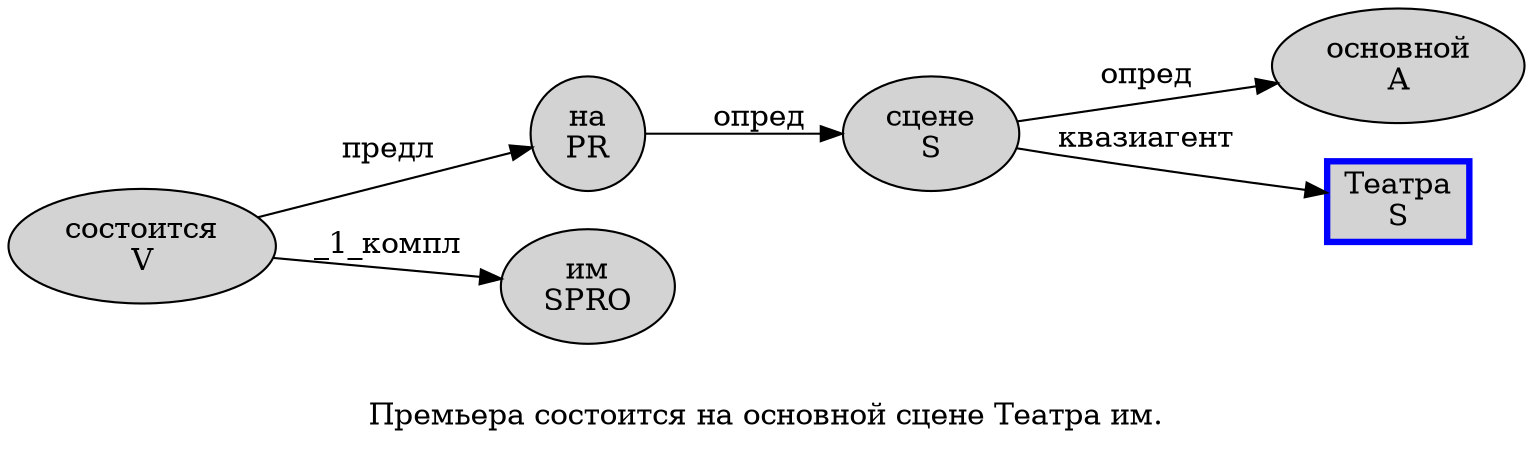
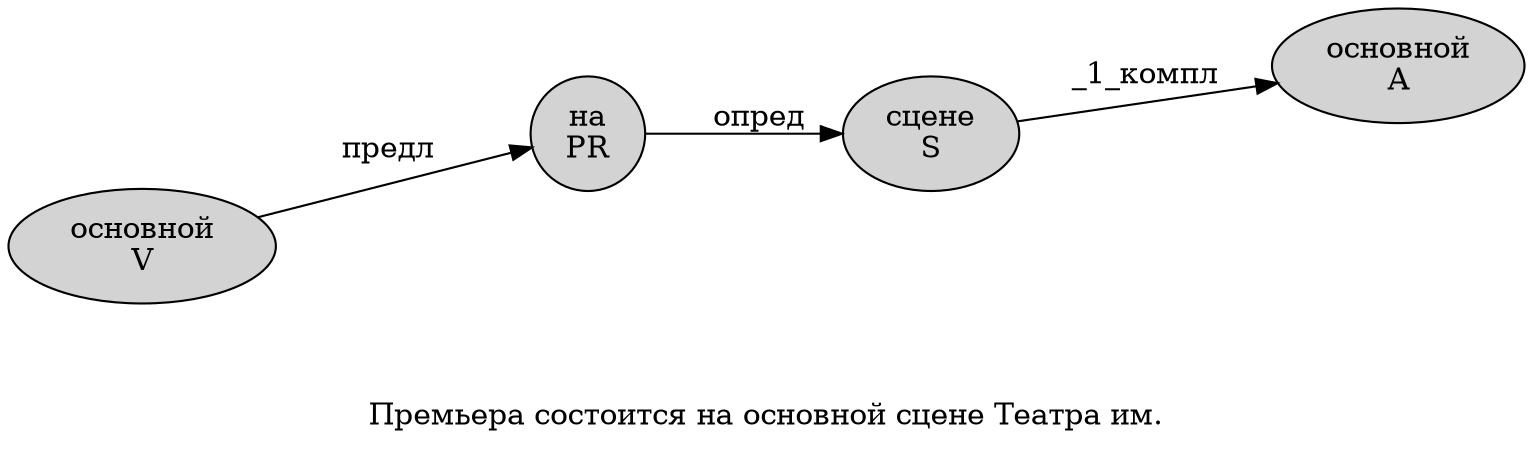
edge "сцене S" -> "основной A": label "опред" -> "_1_компл"
node "Театра S": removed
node "состоится V": label "состоится V" -> "основной V"
node "им SPRO": removed
